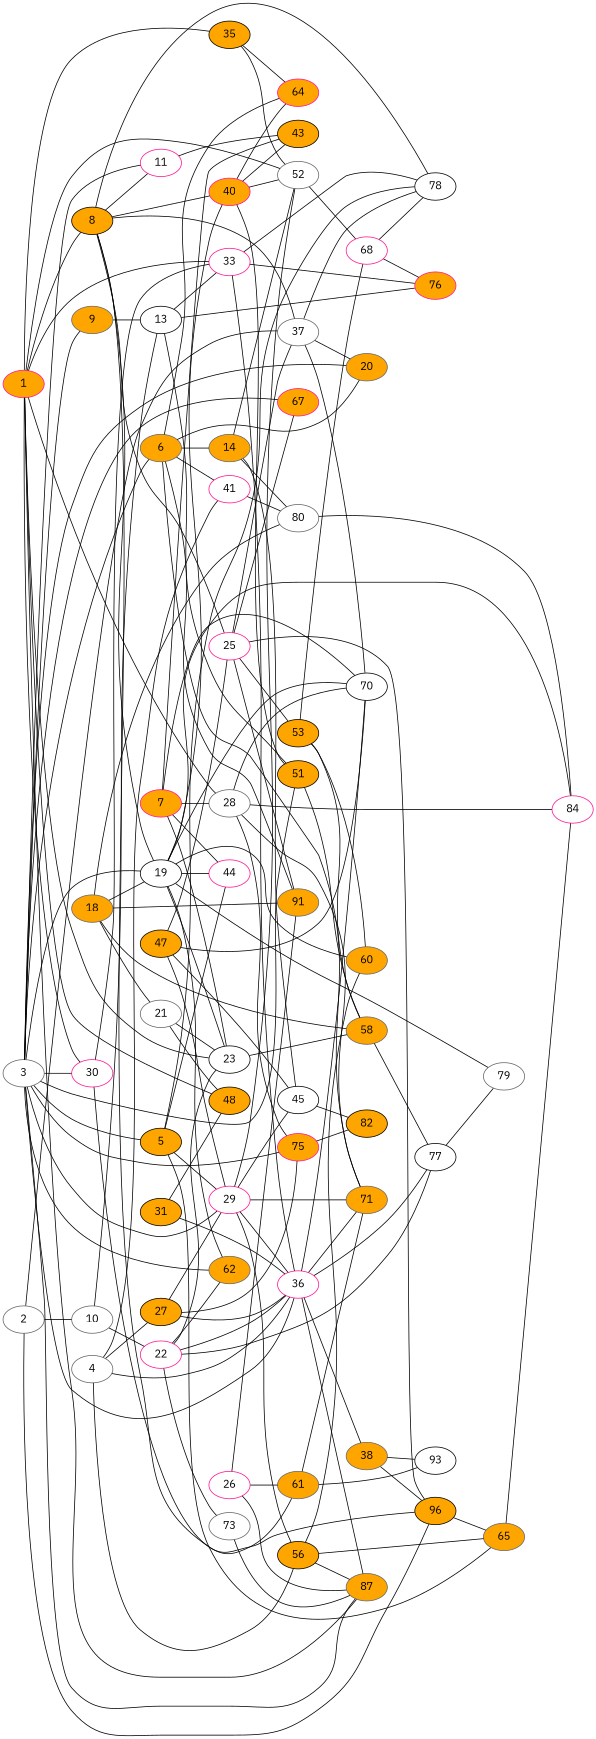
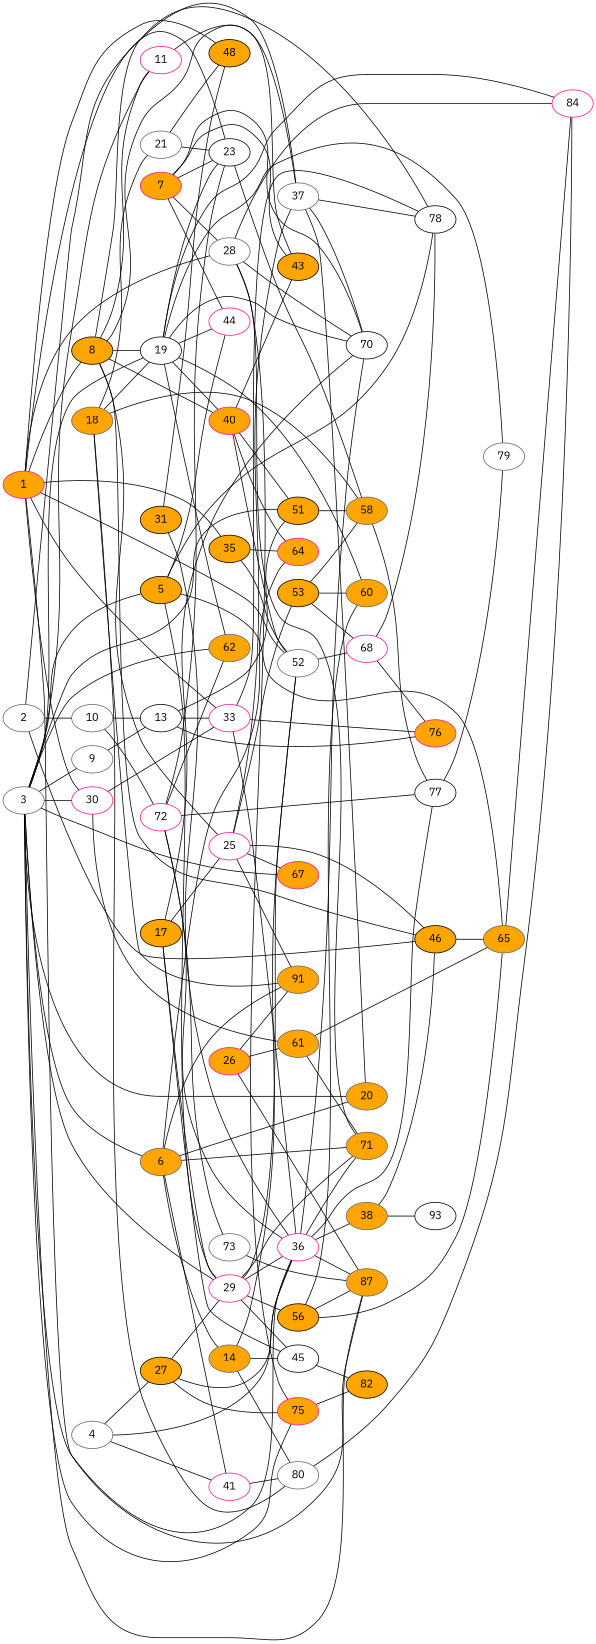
node "9": fillcolor orange -> white
node "47": label "47" -> "17"
node "22": label "22" -> "72"
edge "93" -- "61": now "65" -- "61"
node "26": fillcolor white -> orange
node "96": label "96" -> "46"
edge "4" -- "56": removed
